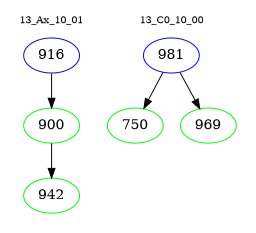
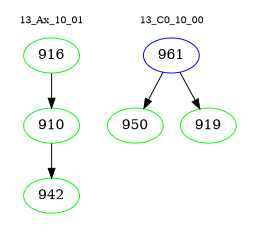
node "916": color blue -> green
node "981": label "981" -> "961"
node "900": label "900" -> "910"
node "750": label "750" -> "950"
node "969": label "969" -> "919"
